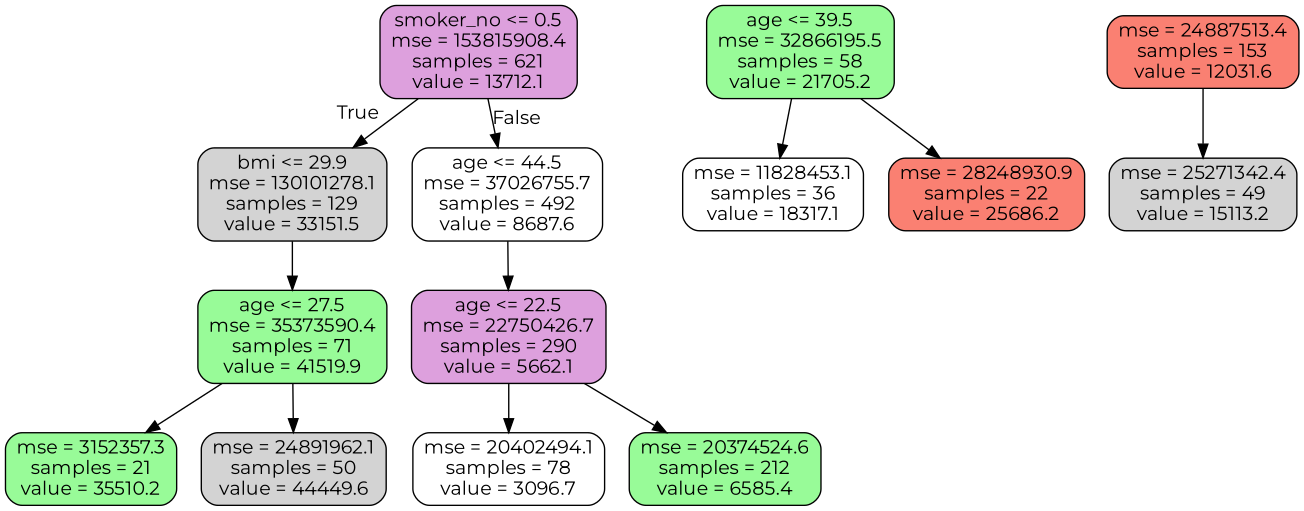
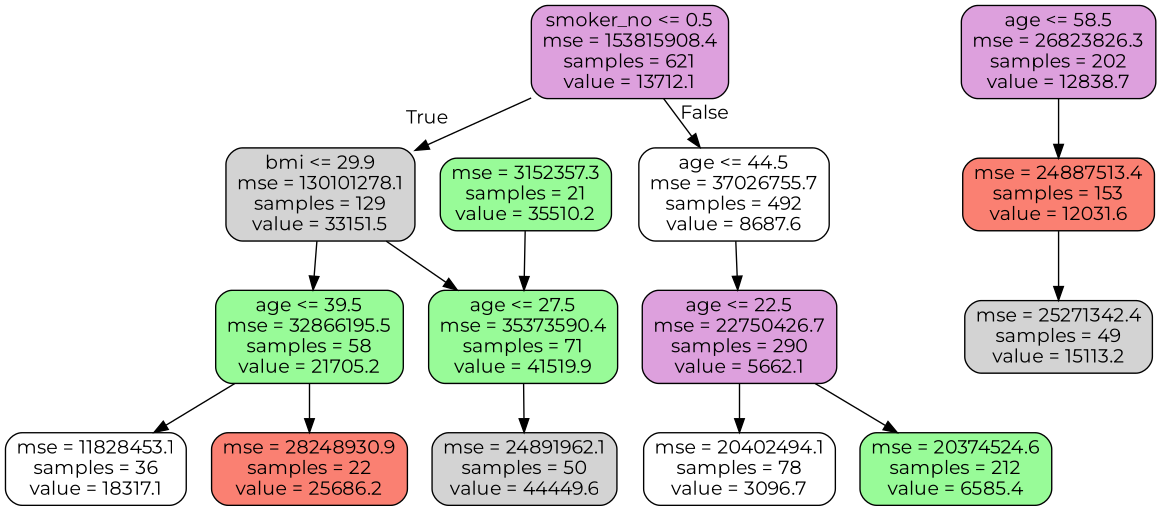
node "age <= 58.5 mse = 26823826.3 samples = 202 value = 12838.7": added
edge "bmi <= 29.9 mse = 130101278.1 samples = 129 value = 33151.5" -> "age <= 39.5 mse = 32866195.5 samples = 58 value = 21705.2": added
edge "age <= 27.5 mse = 35373590.4 samples = 71 value = 41519.9" -> "mse = 3152357.3 samples = 21 value = 35510.2": reversed
